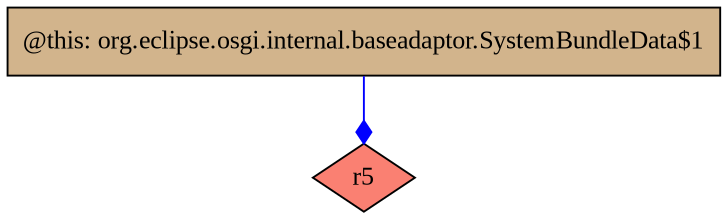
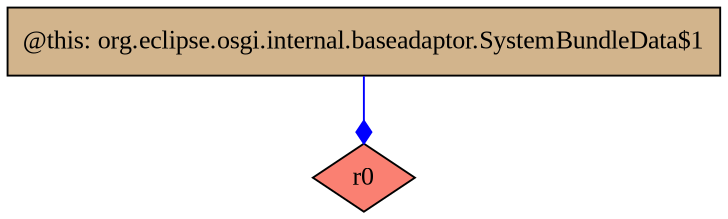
node "r5": label "r5" -> "r0"
